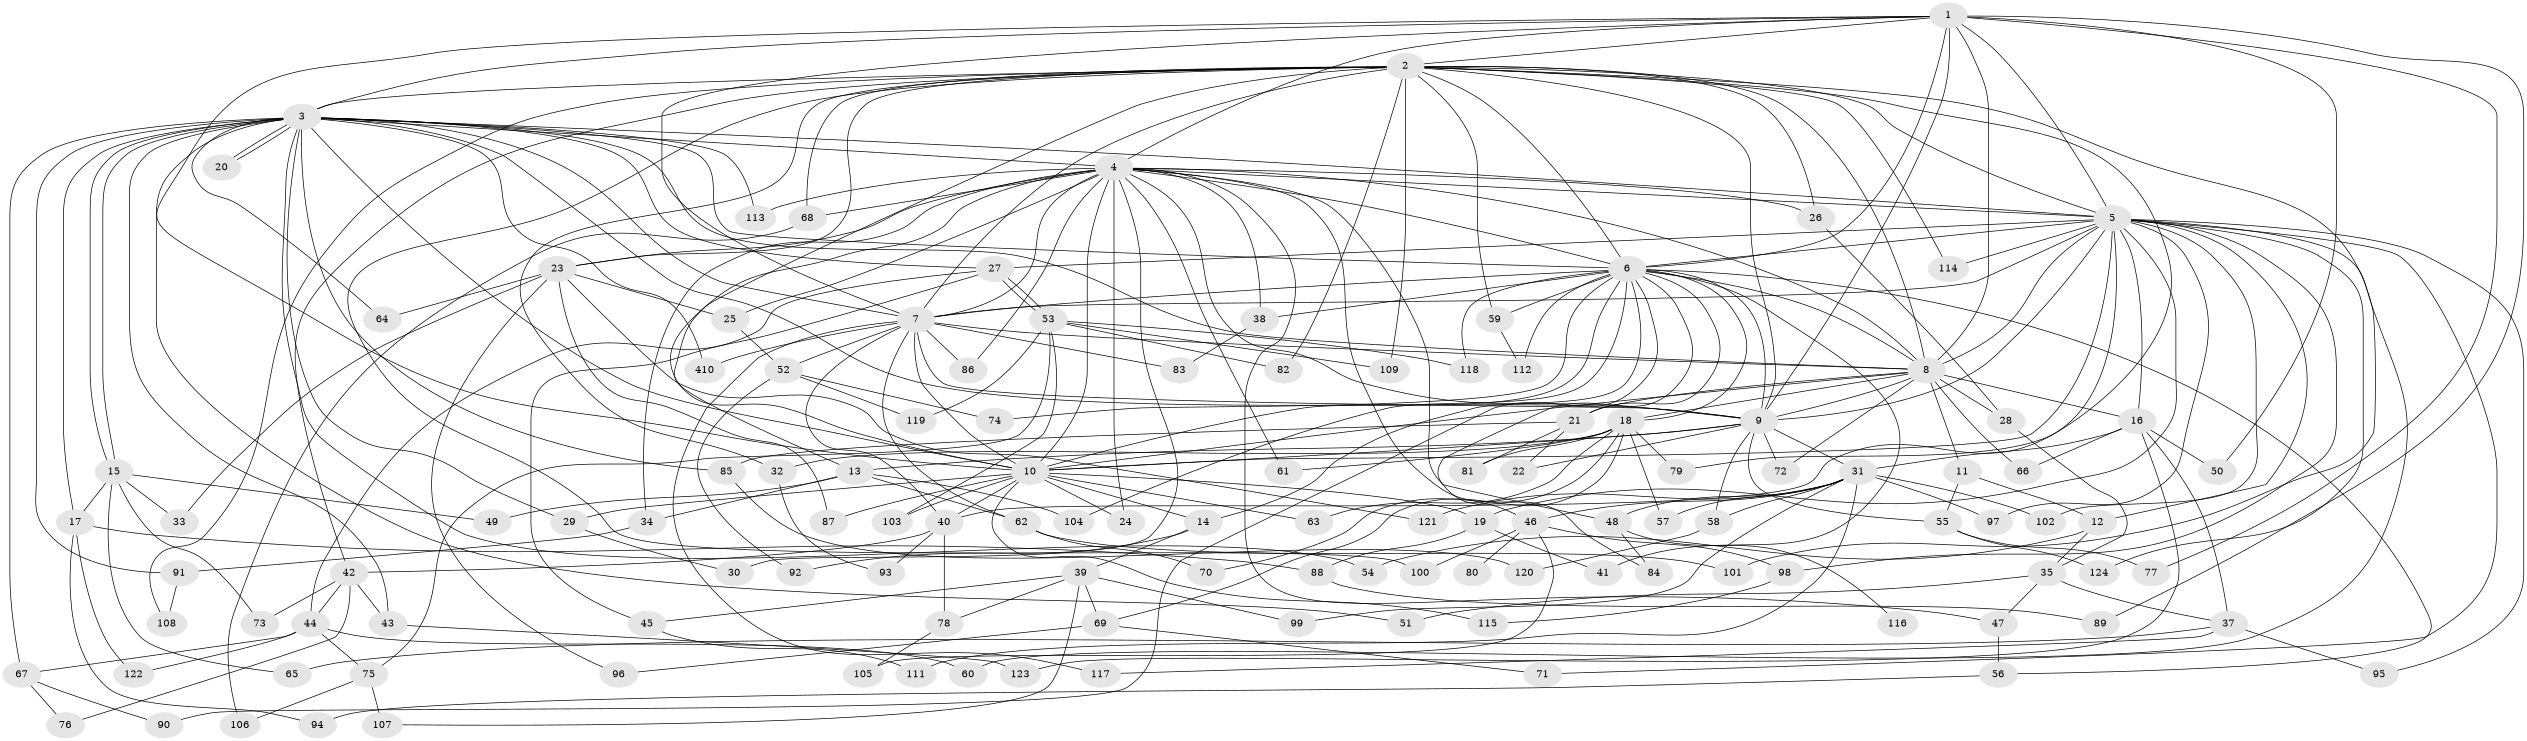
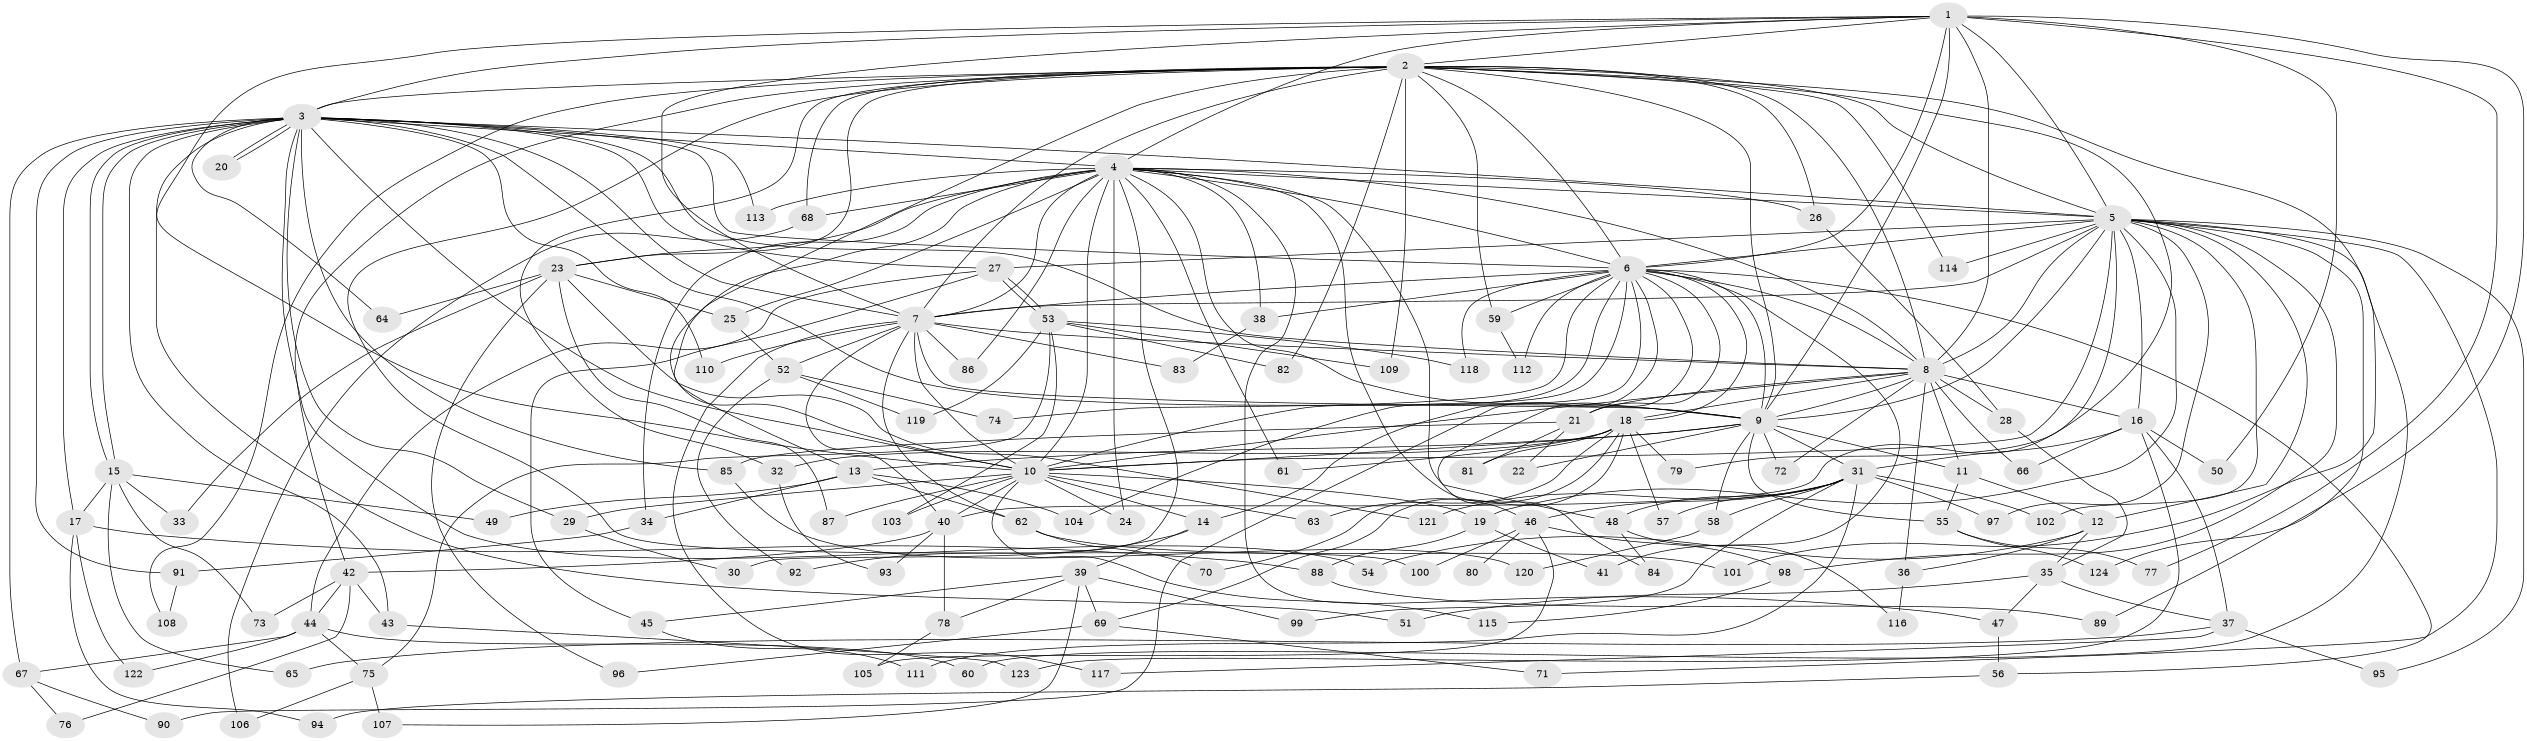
node "410": label "410" -> "110"
edge "9" -- "11": added
node "36": added
